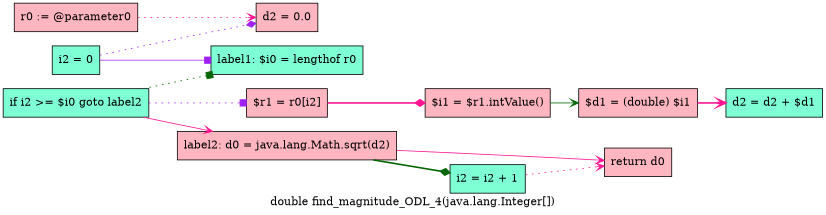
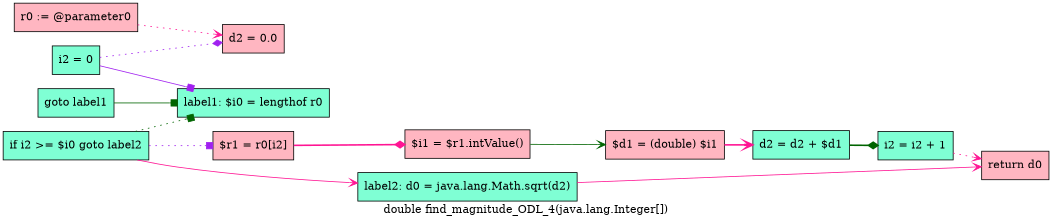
node "goto label1": added
node "label2: d0 = java.lang.Math.sqrt(d2)": fillcolor lightpink -> aquamarine
edge "label2: d0 = java.lang.Math.sqrt(d2)" -> "i2 = i2 + 1": now "d2 = d2 + $d1" -> "i2 = i2 + 1"
